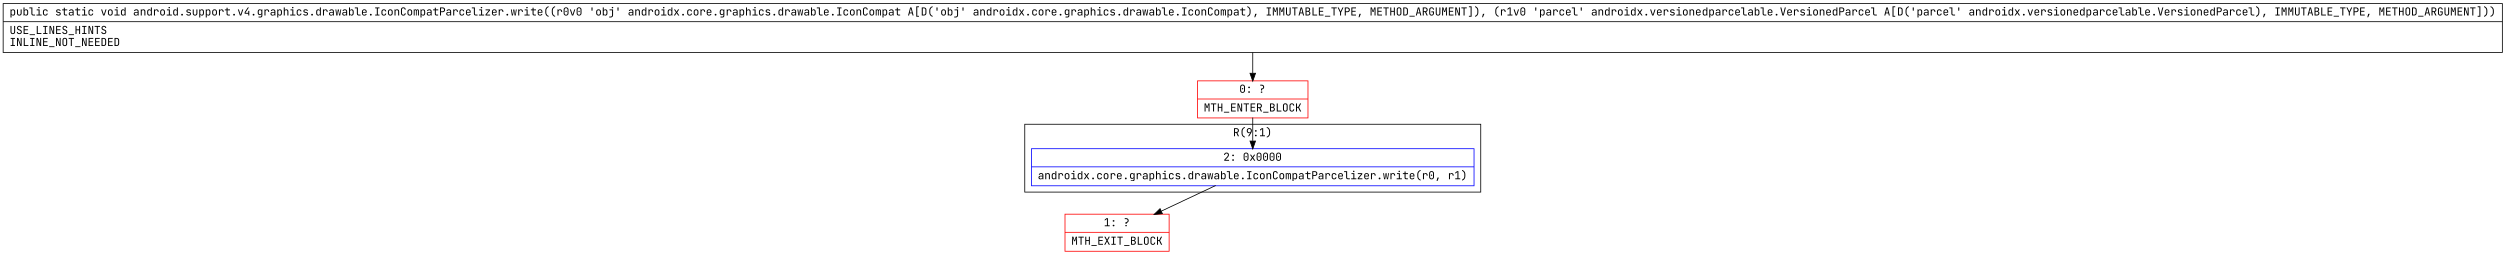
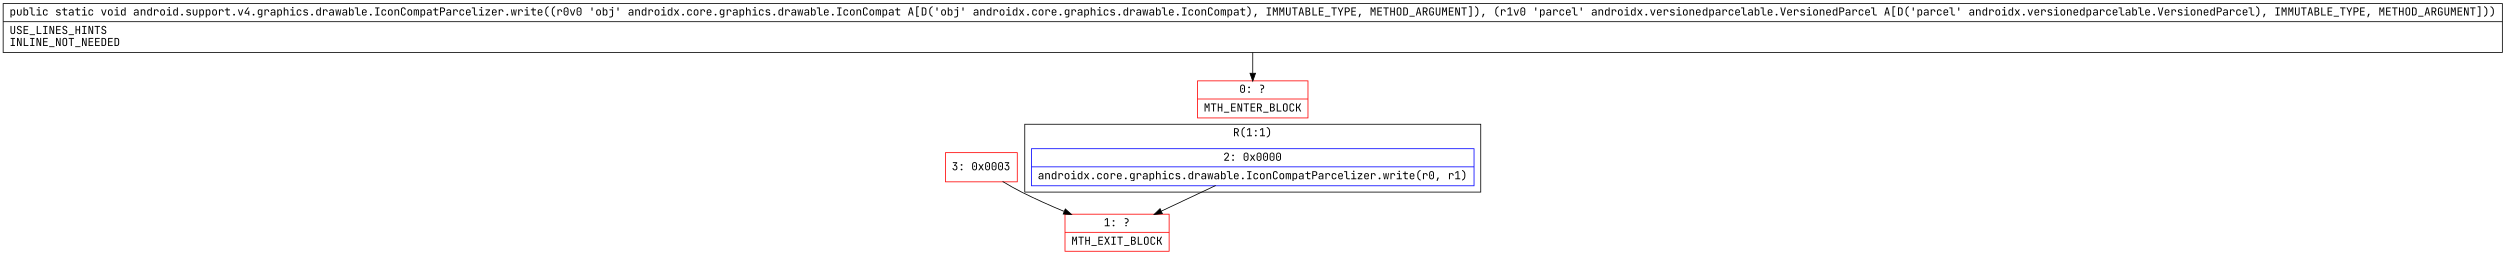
edge "0: ?" -> "2: 0x0000": removed
cluster "R(9:1)": label "R(9:1)" -> "R(1:1)"
node "3: 0x0003": added
